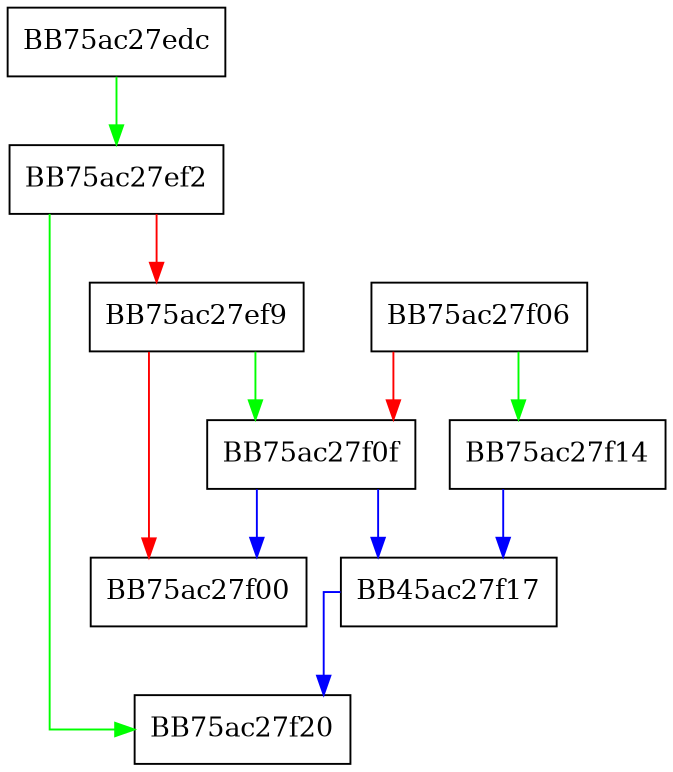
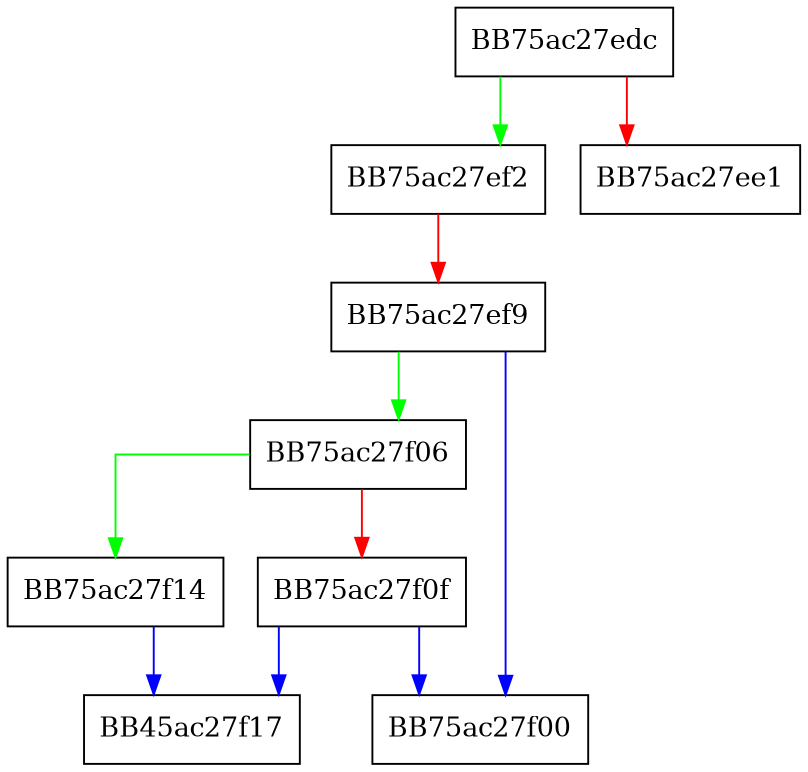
node "BB75ac27ee1": added
edge "BB75ac27ef9" -> "BB75ac27f0f": now "BB75ac27ef9" -> "BB75ac27f06"
edge "BB75ac27ef9" -> "BB75ac27f00": color red -> blue
node "BB75ac27f20": removed
